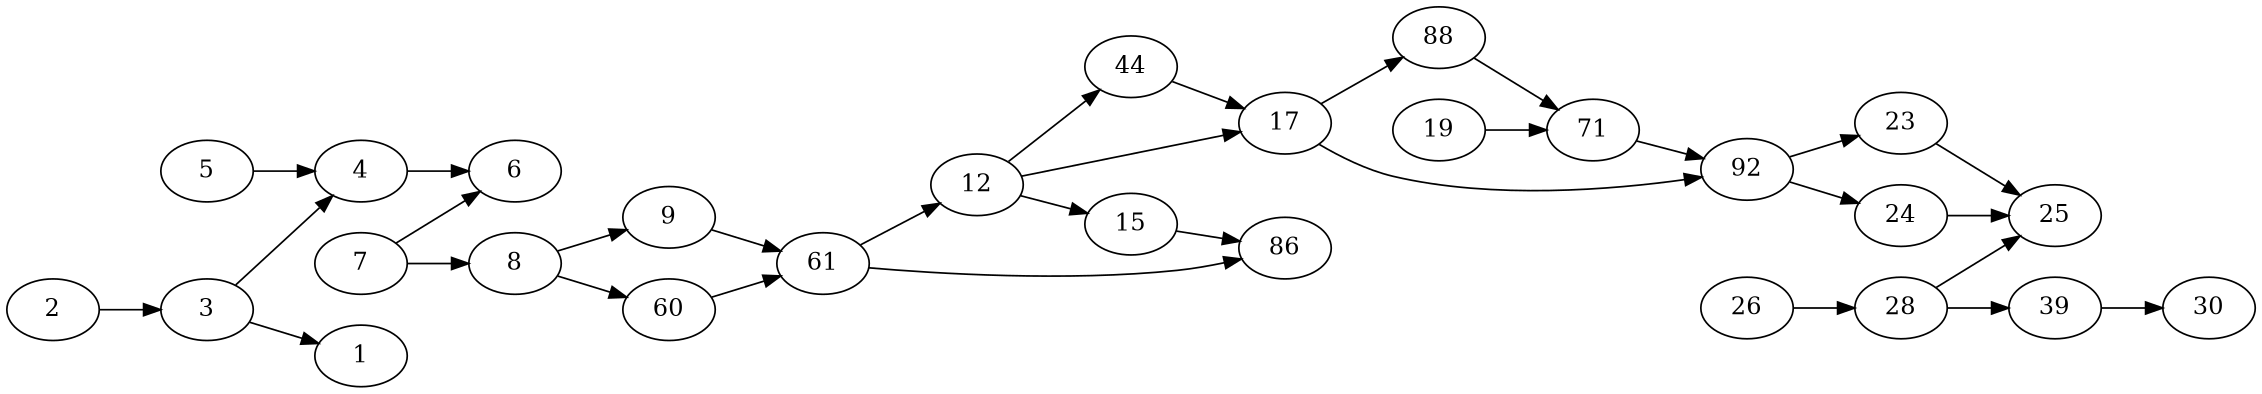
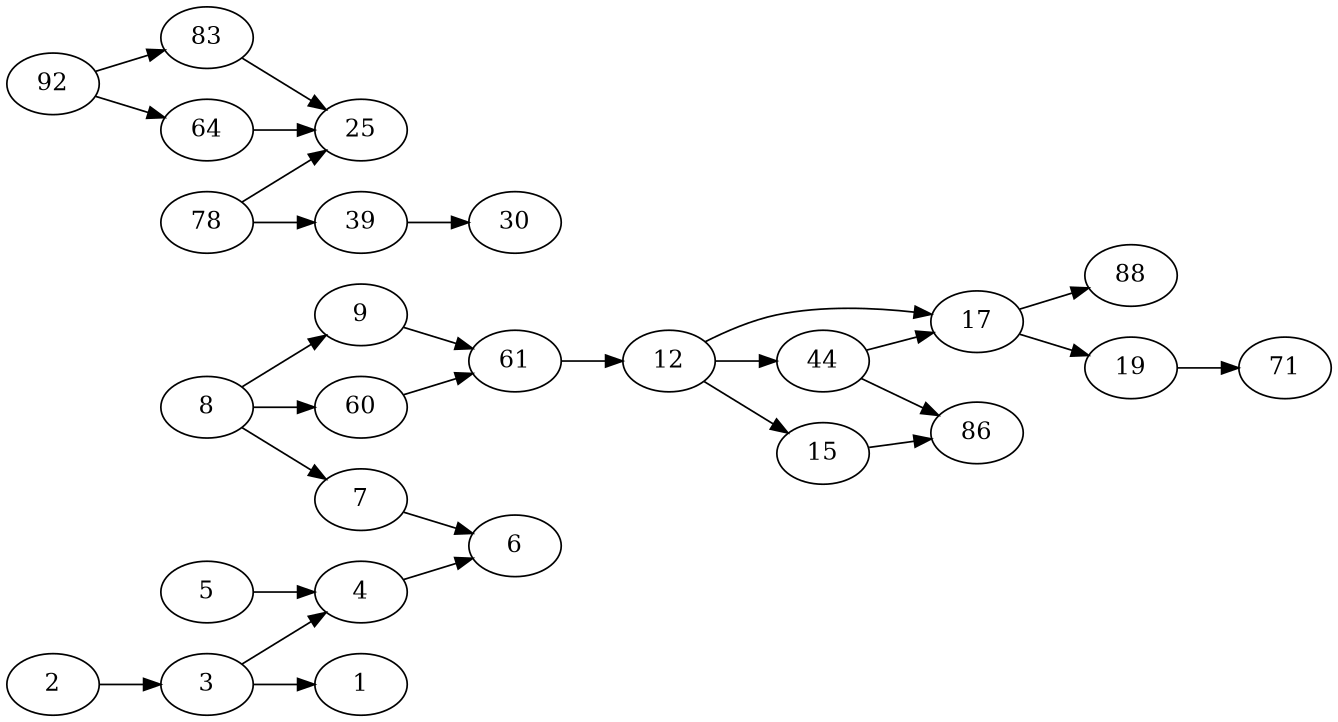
edge "88" -> "71": removed
node "23": label "23" -> "83"
edge "71" -> "92": removed
edge "17" -> "92": now "17" -> "19"
node "24": label "24" -> "64"
edge "7" -> "8": reversed
edge "61" -> "86": now "44" -> "86"
node "26": removed
node "28": label "28" -> "78"
